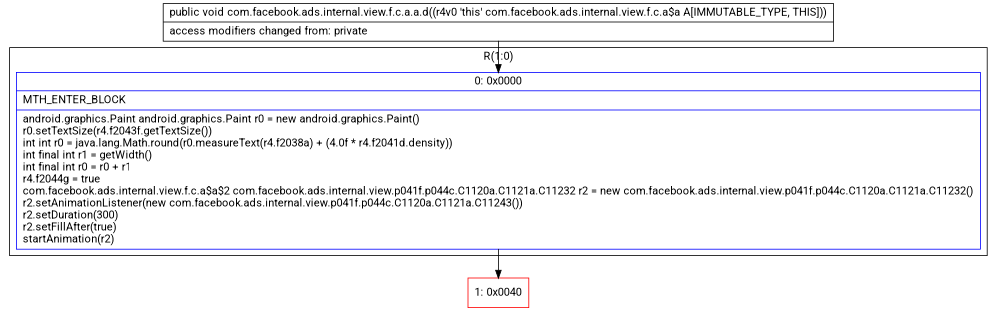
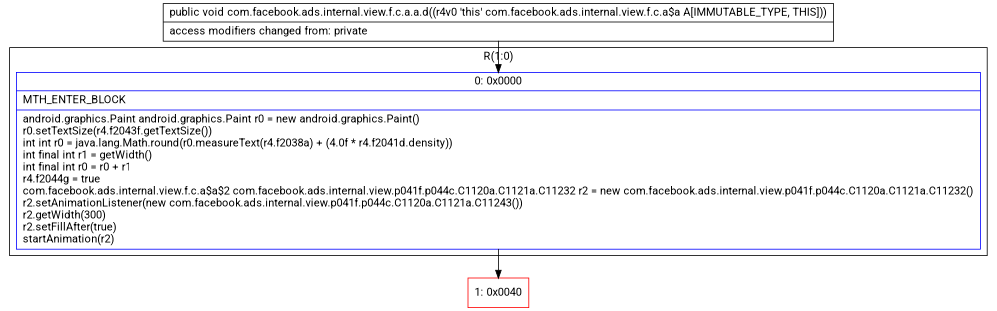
node "0: 0x0000": text "r2.setDuration(300)" -> "r2.getWidth(300)"
